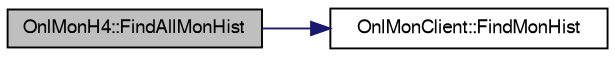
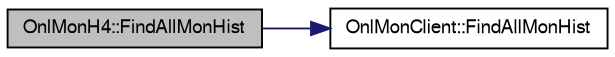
node "OnlMonClient::FindMonHist": label "OnlMonClient::FindMonHist" -> "OnlMonClient::FindAllMonHist"
